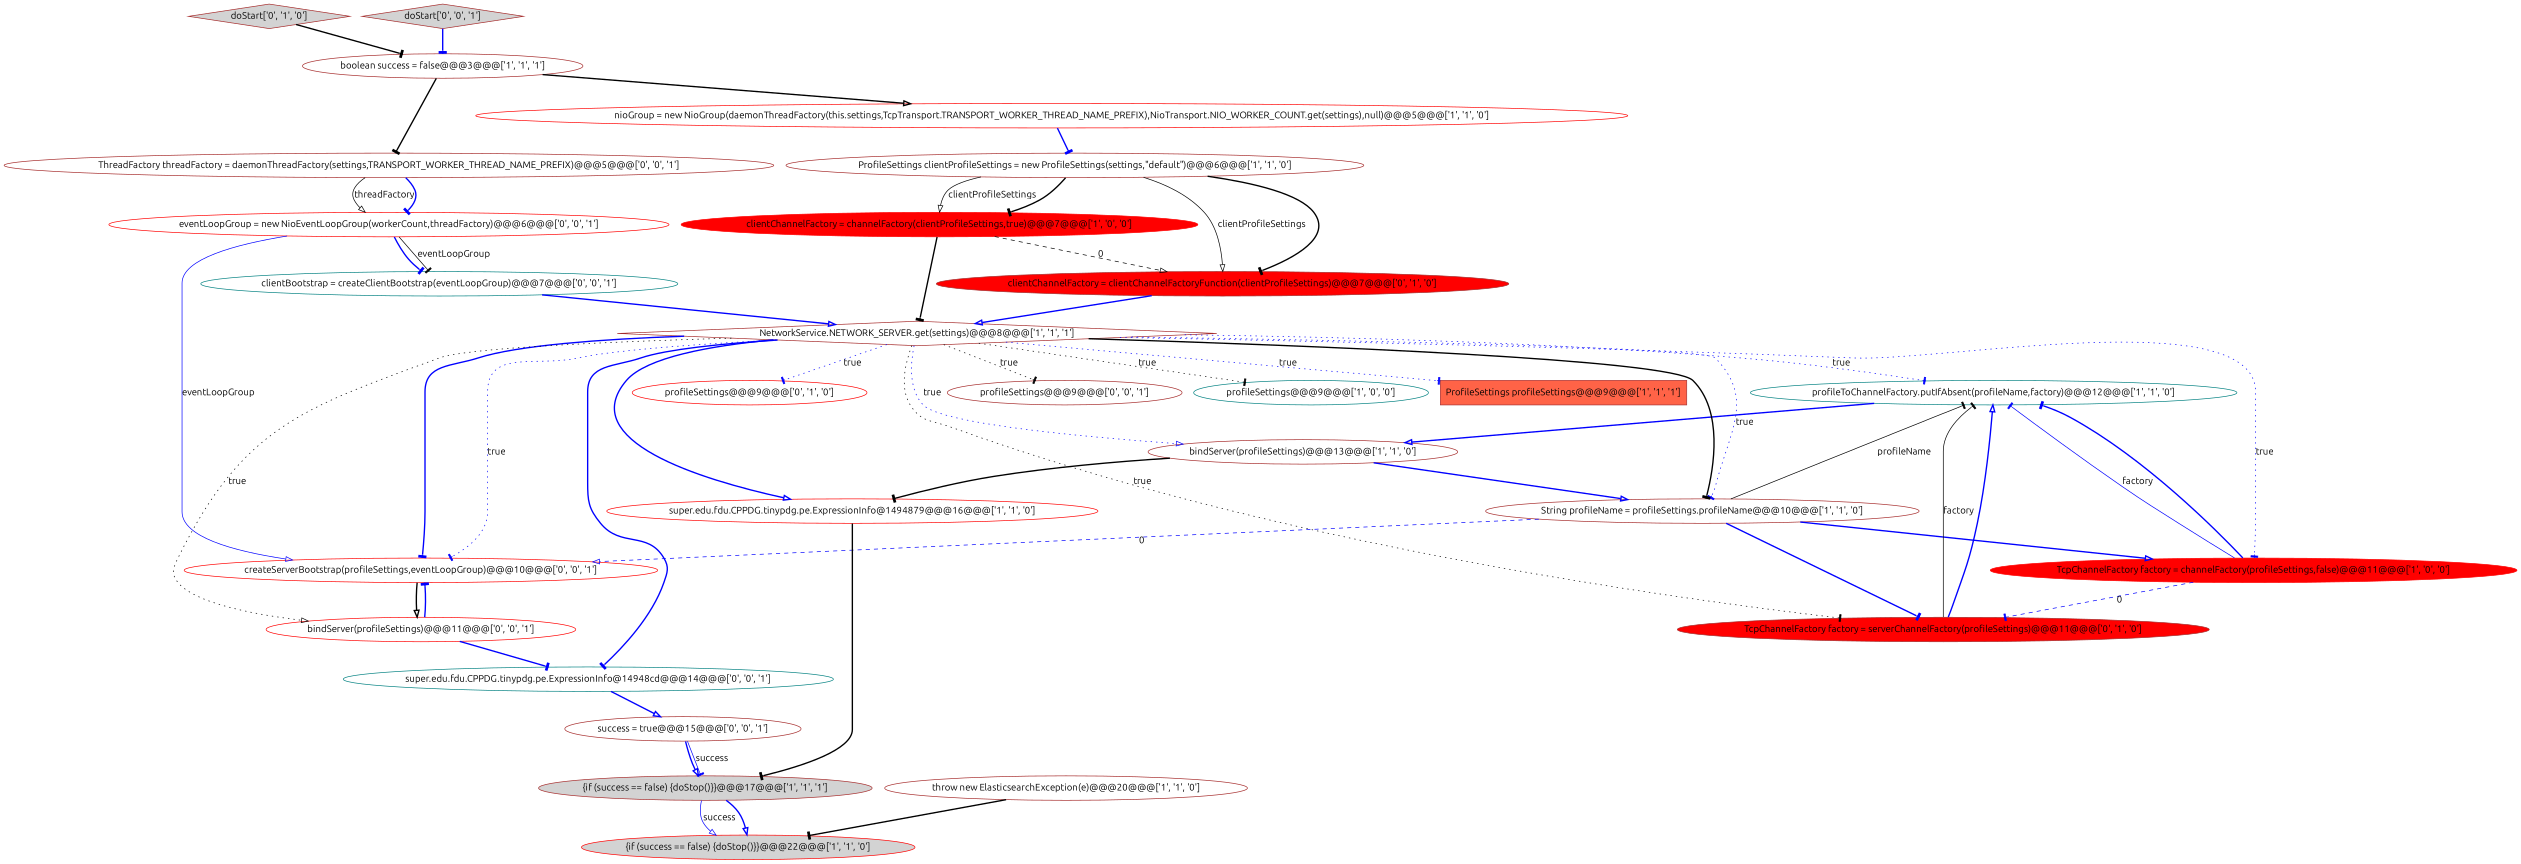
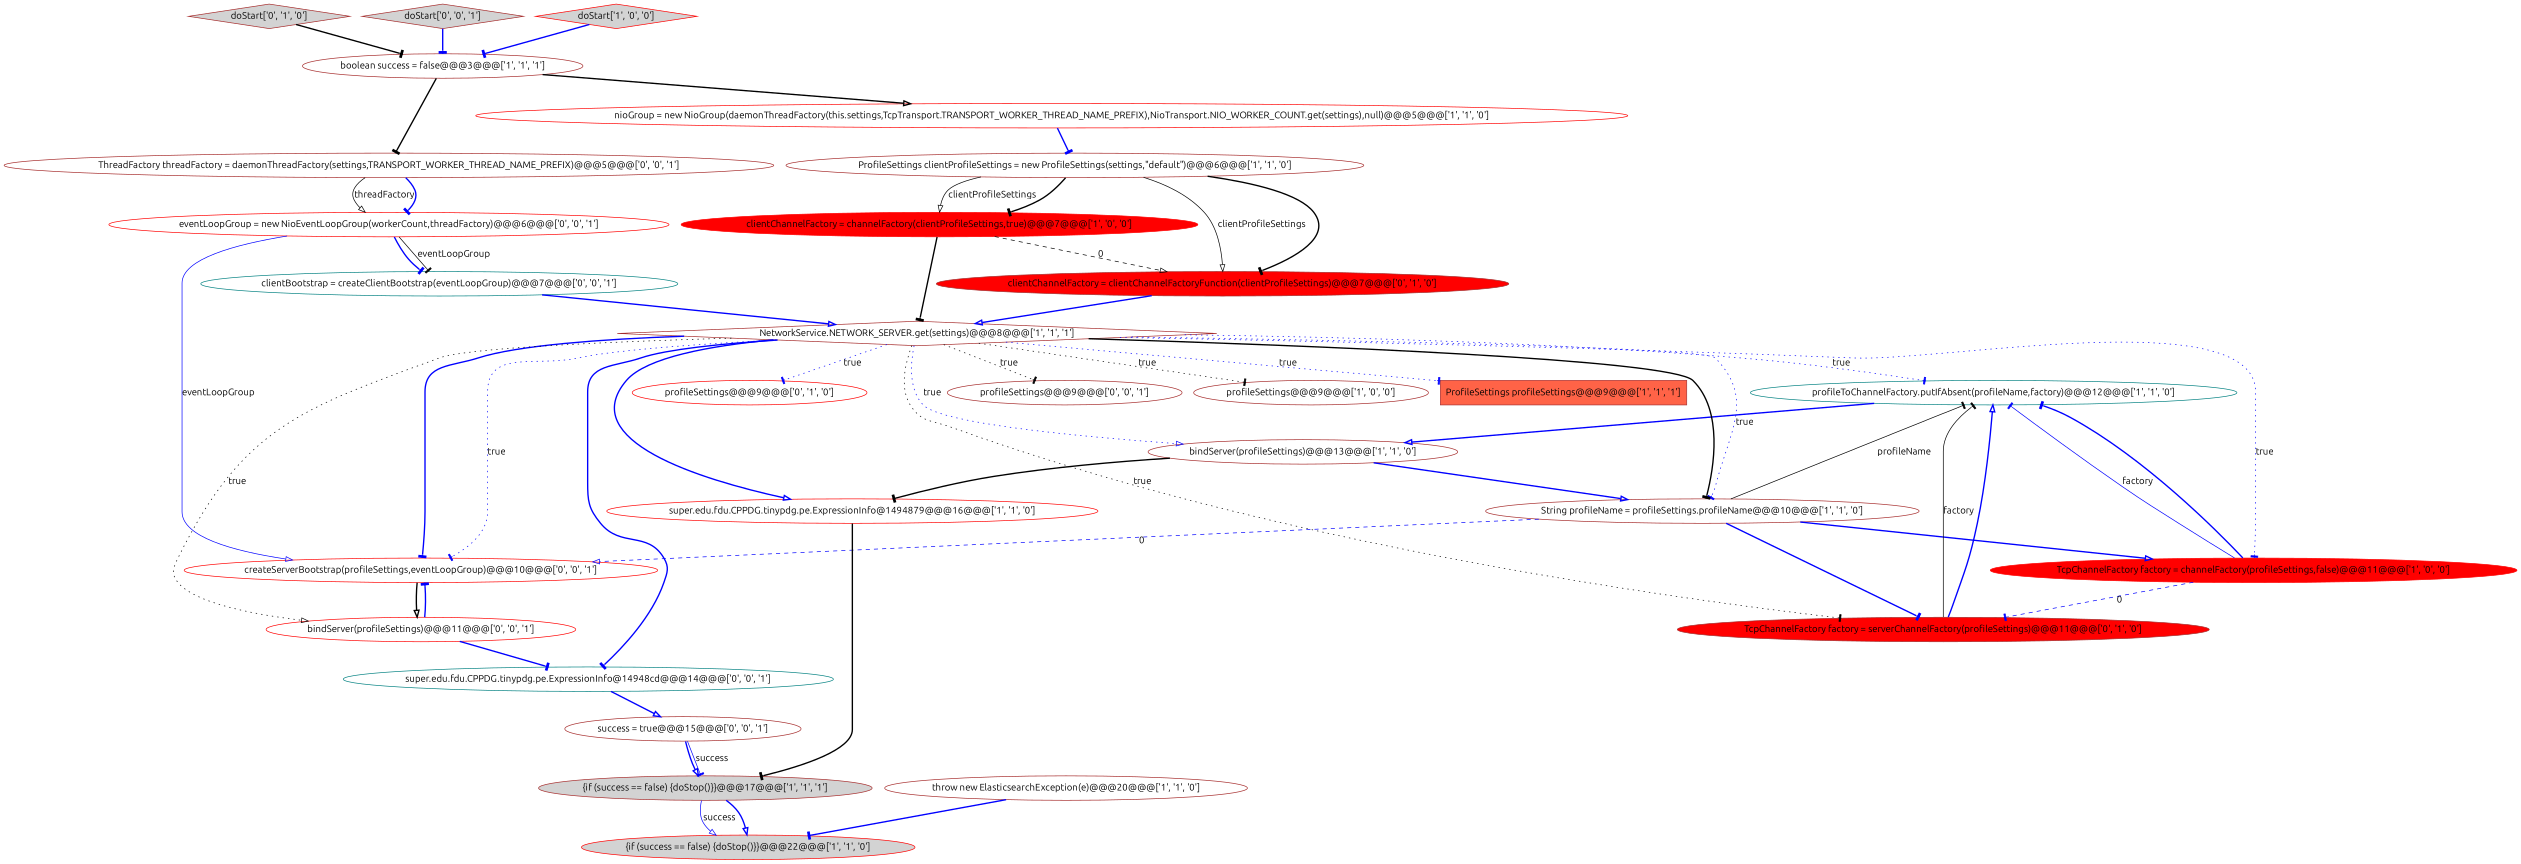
node "doStart['1', '0', '0']": added
node "profileSettings@@@9@@@['1', '0', '0']": color teal -> brown
edge "throw new ElasticsearchException(e)@@@20@@@['1', '1', '0']" -> "{if (success == false) {doStop()}}@@@22@@@['1', '1', '0']": color black -> blue
